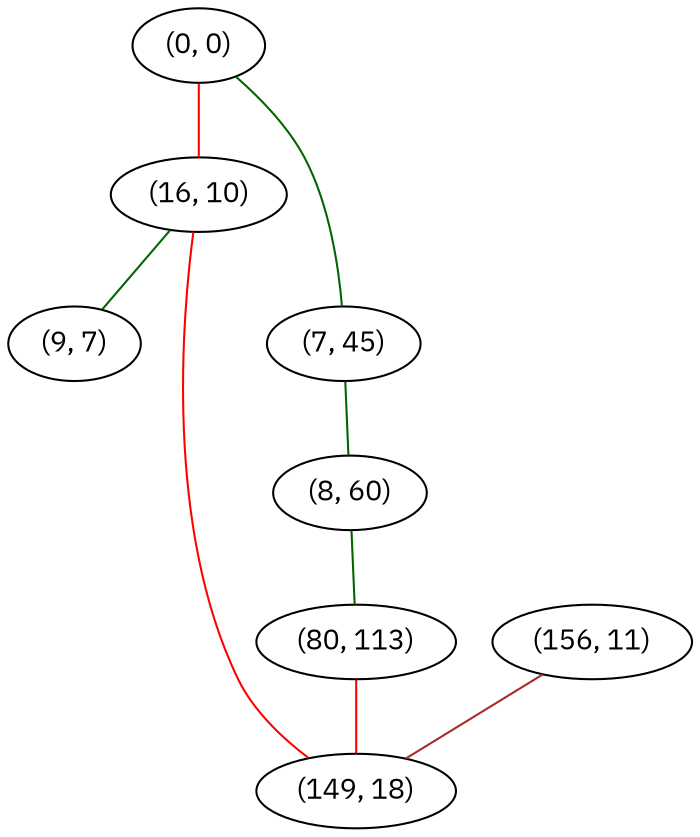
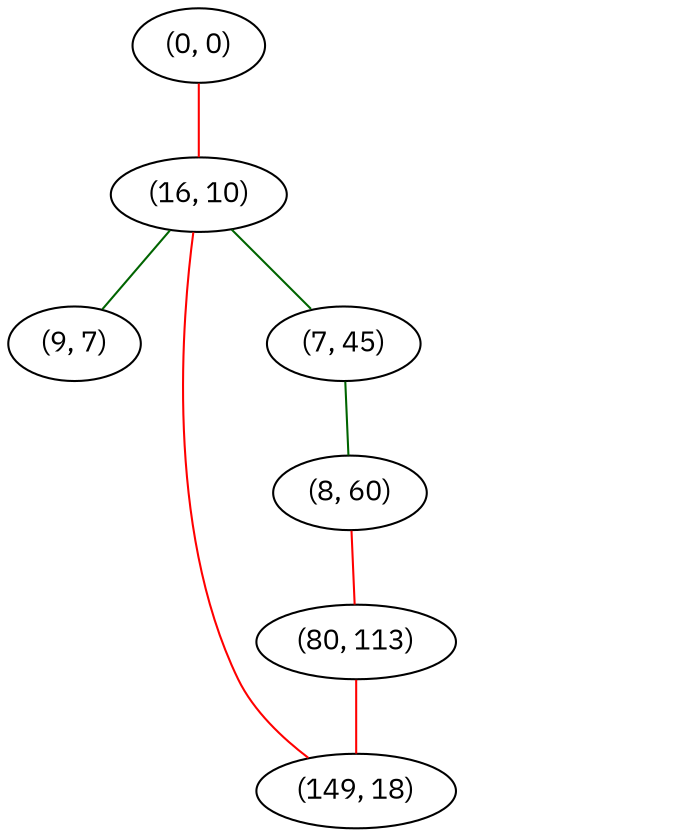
edge "(0, 0)" -- "(7, 45)": now "(16, 10)" -- "(7, 45)"
edge "(8, 60)" -- "(80, 113)": color darkgreen -> red
node "(156, 11)": removed
